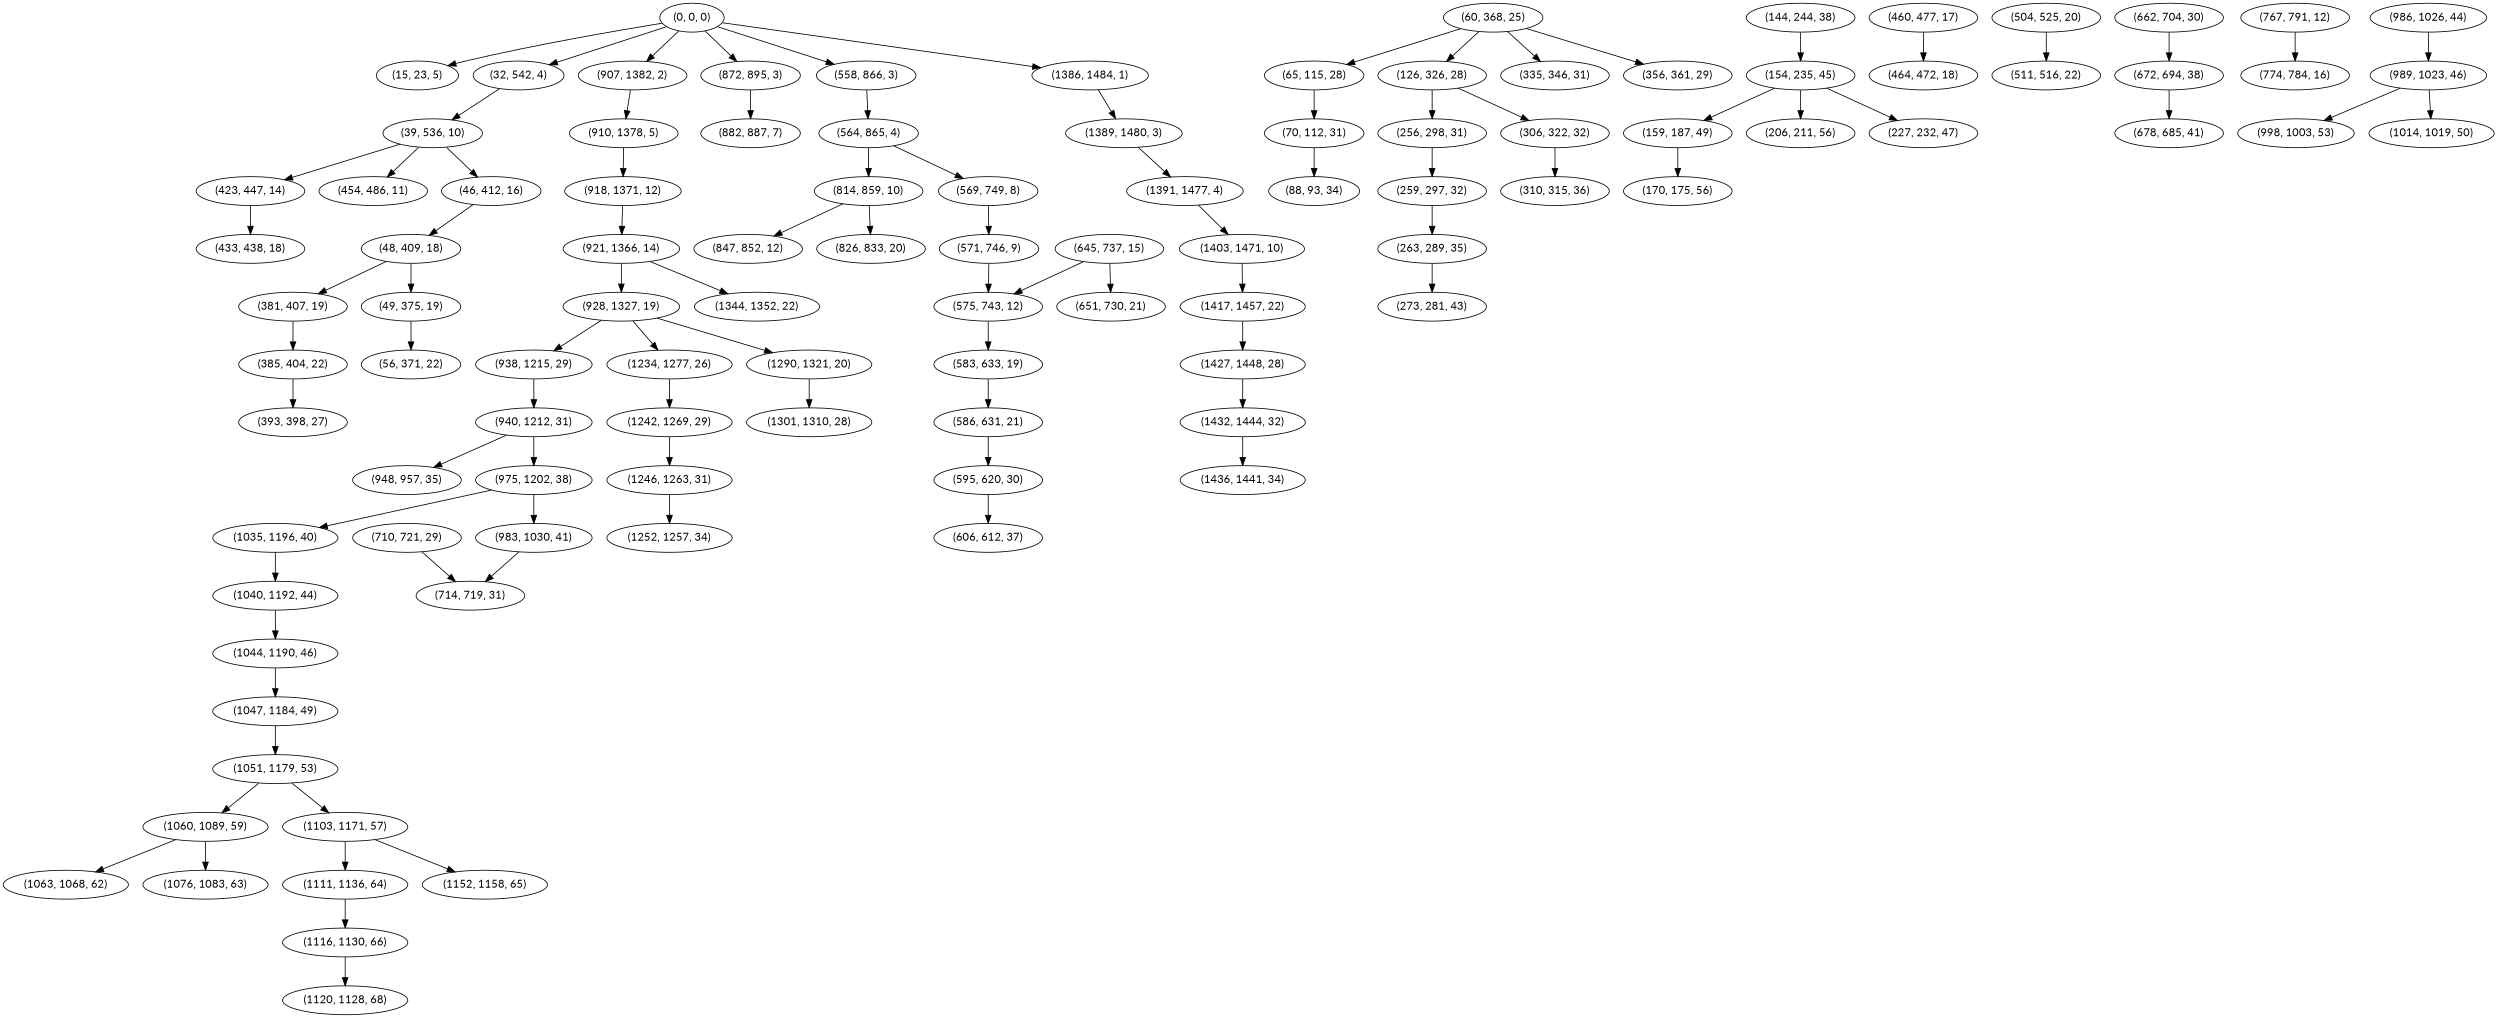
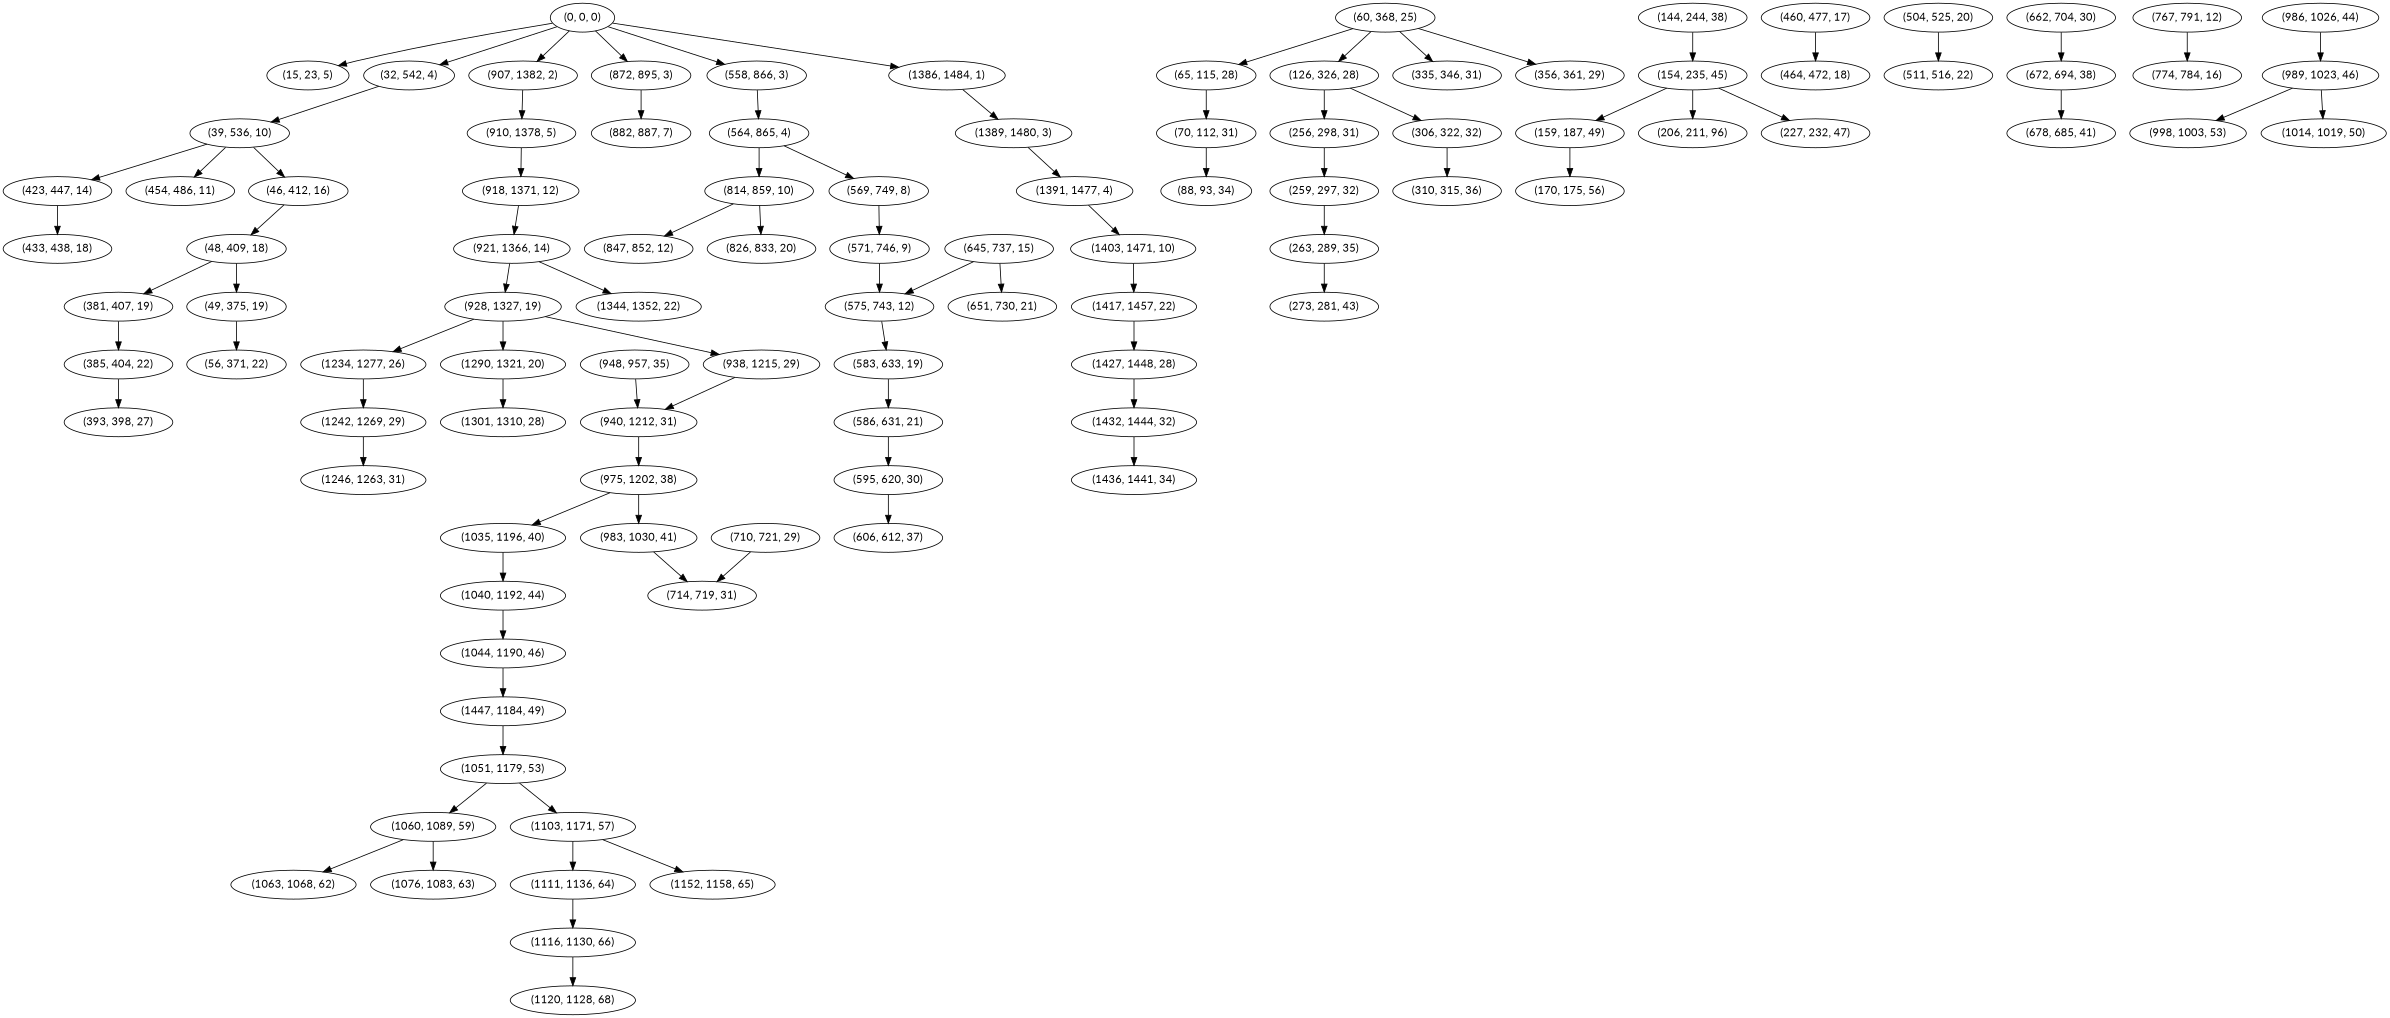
node "(206, 211, 56)": label "(206, 211, 56)" -> "(206, 211, 96)"
edge "(940, 1212, 31)" -> "(948, 957, 35)": reversed
node "(1252, 1257, 34)": removed
node "(1047, 1184, 49)": label "(1047, 1184, 49)" -> "(1447, 1184, 49)"
